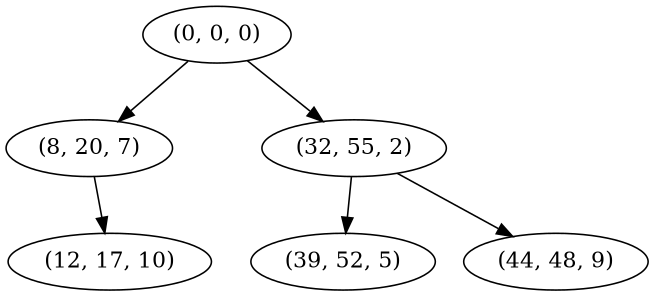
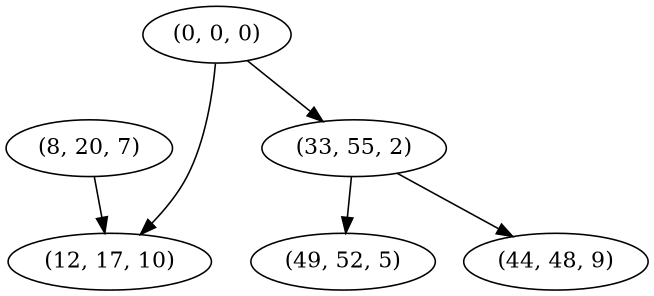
edge "(0, 0, 0)" -> "(8, 20, 7)": now "(0, 0, 0)" -> "(12, 17, 10)"
node "(32, 55, 2)": label "(32, 55, 2)" -> "(33, 55, 2)"
node "(39, 52, 5)": label "(39, 52, 5)" -> "(49, 52, 5)"
